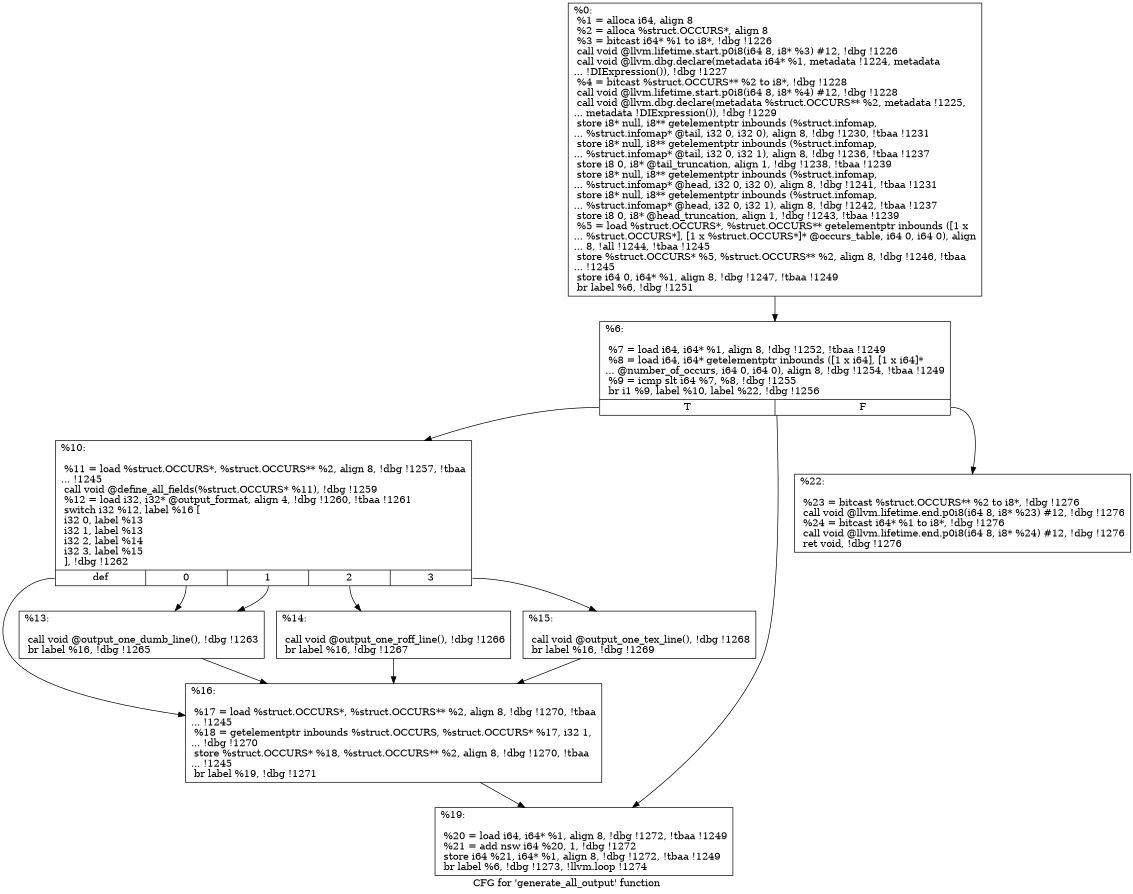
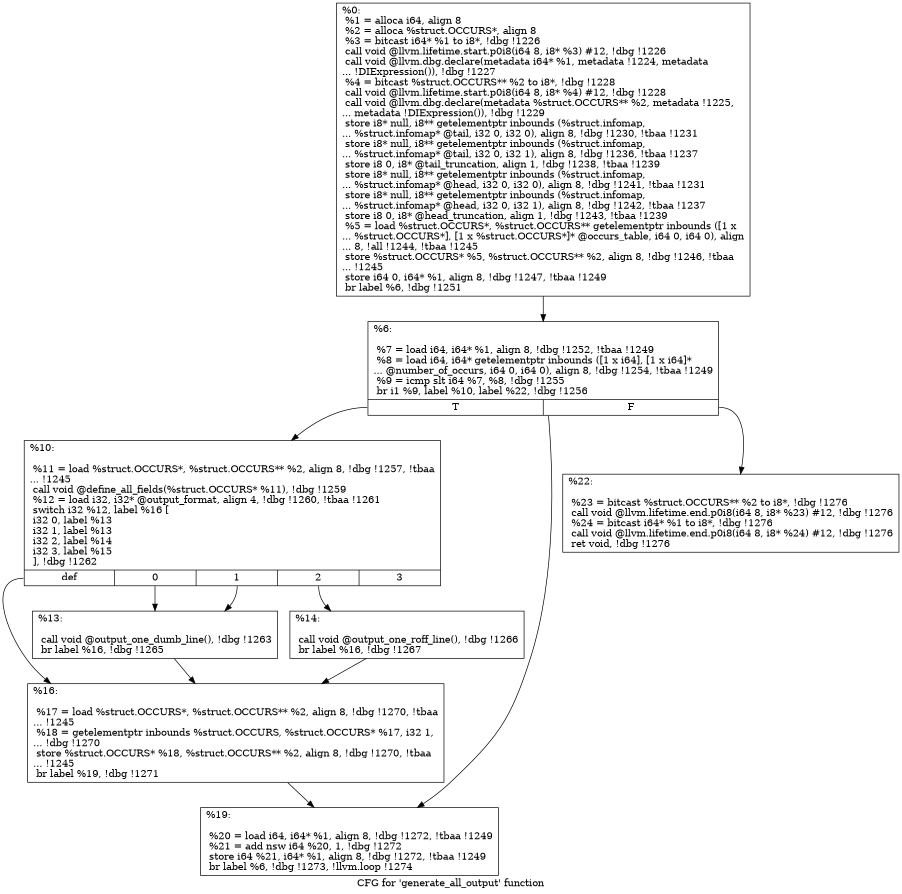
node "%15:": removed
